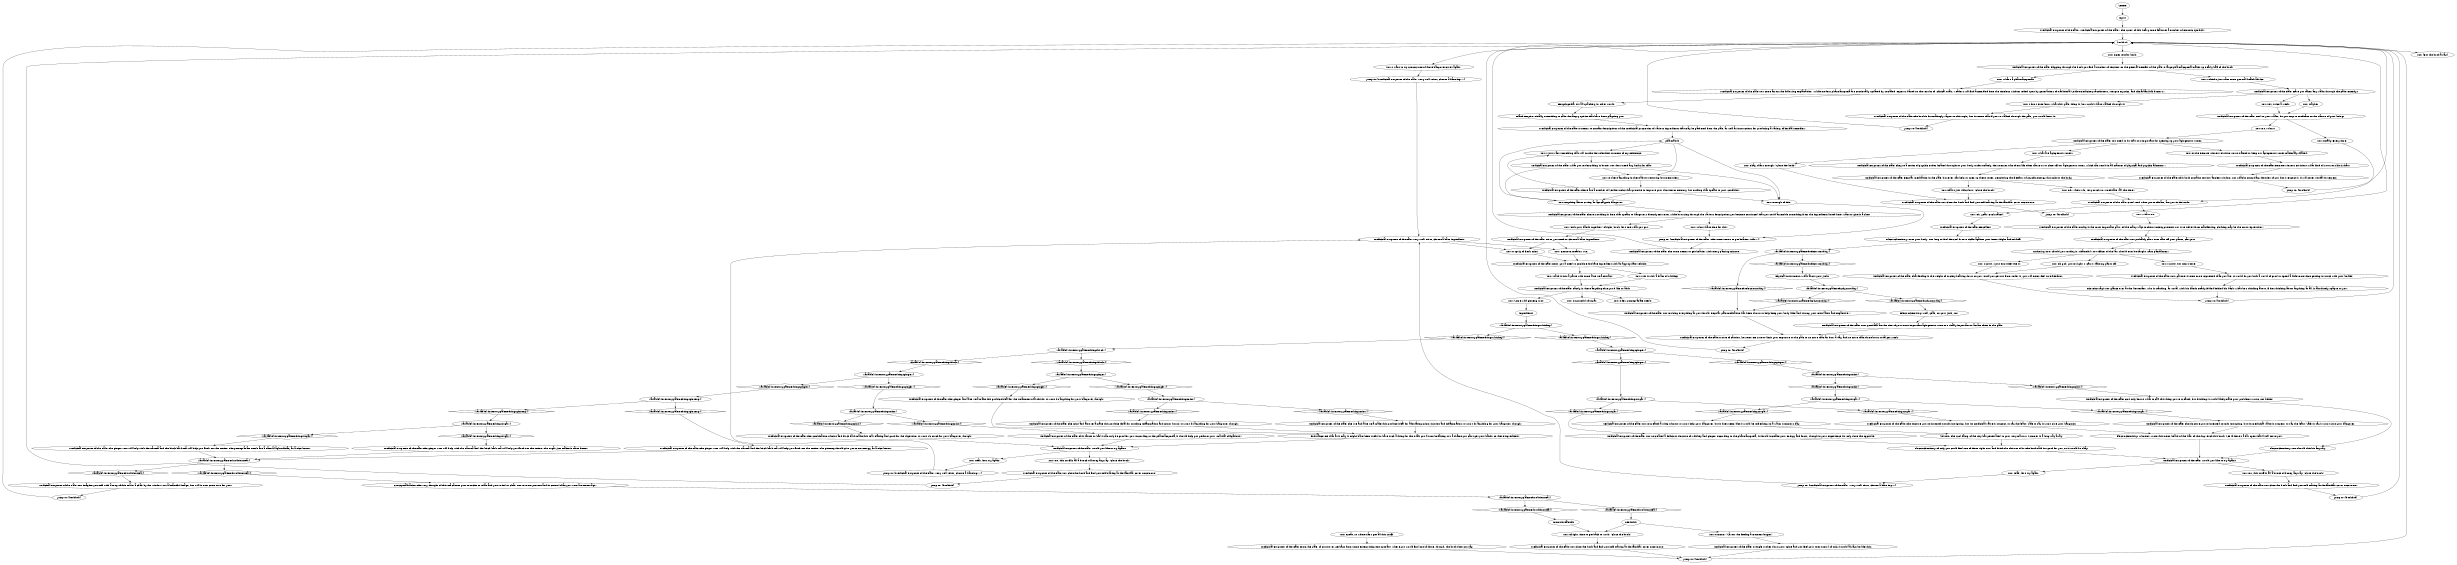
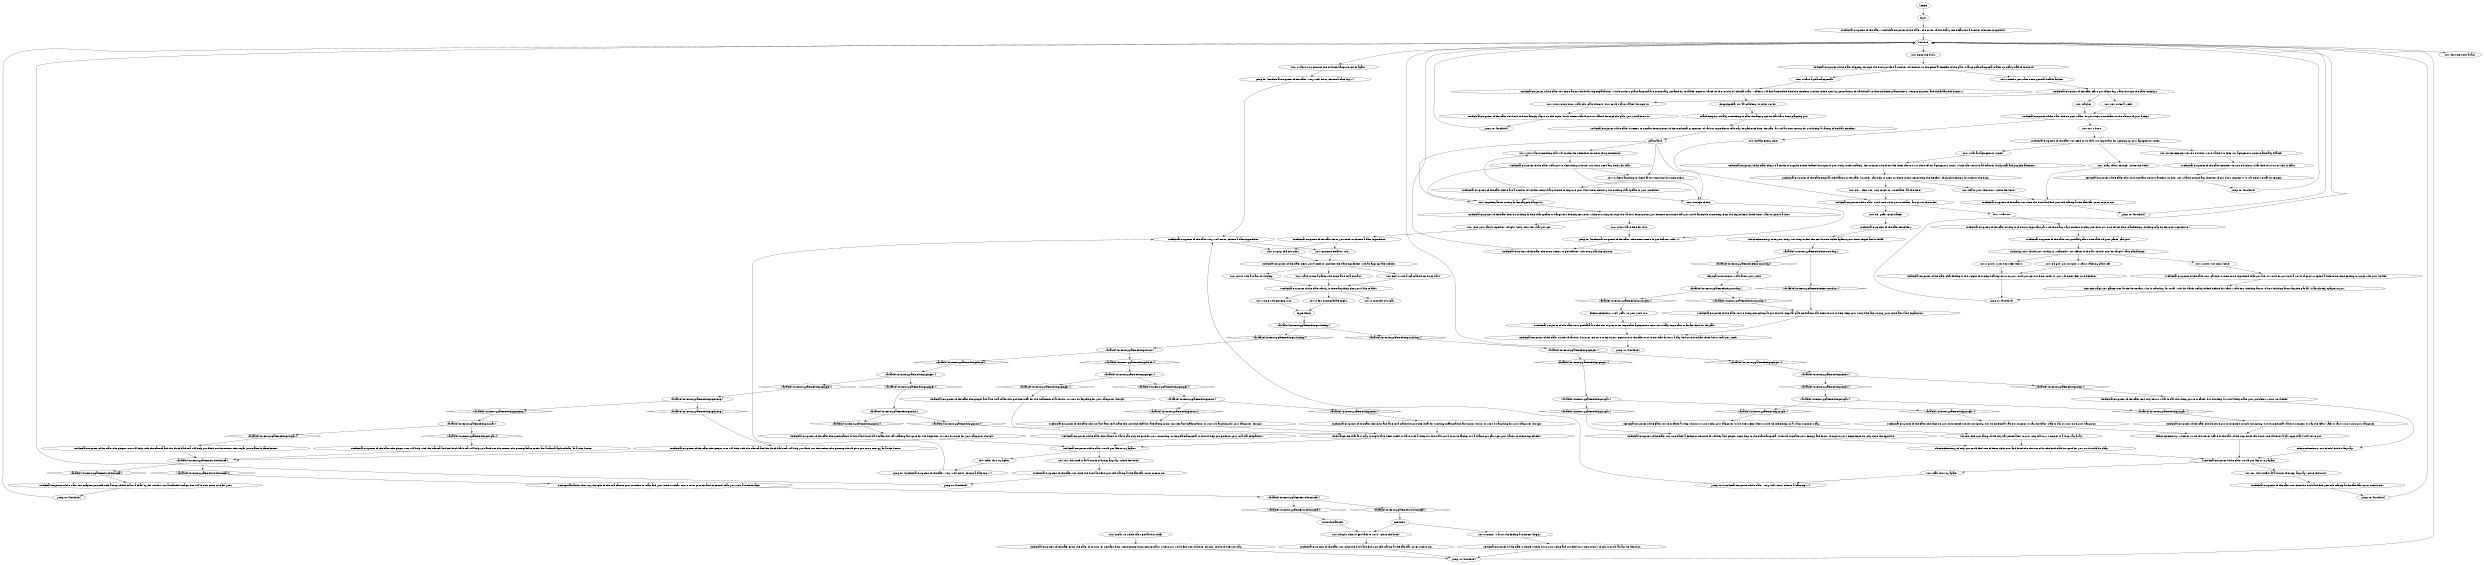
node "You: Open results book.": label "You: Open results book." -> "You: Open the book."
edge "You: Anything about curing an apocalyptic hangover?" -> "pharmahub": reversed
node "You: Boil it with a tea made from birch bark.": added
edge "You: A few pomegranate seeds." -> "ingredients": added
